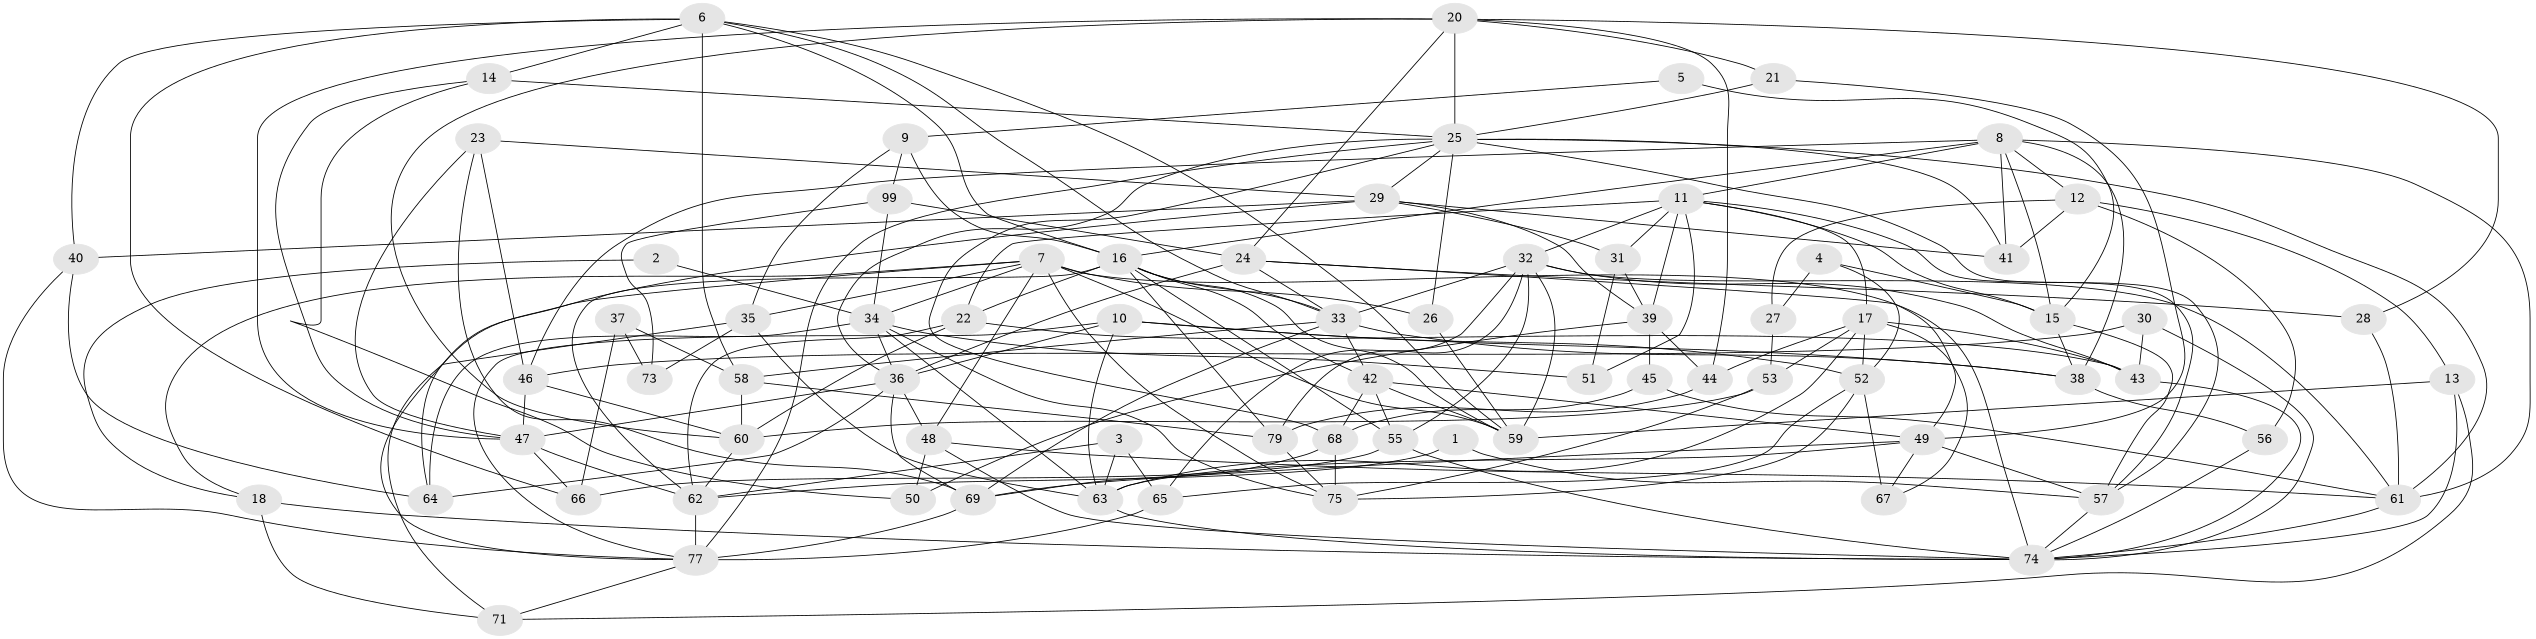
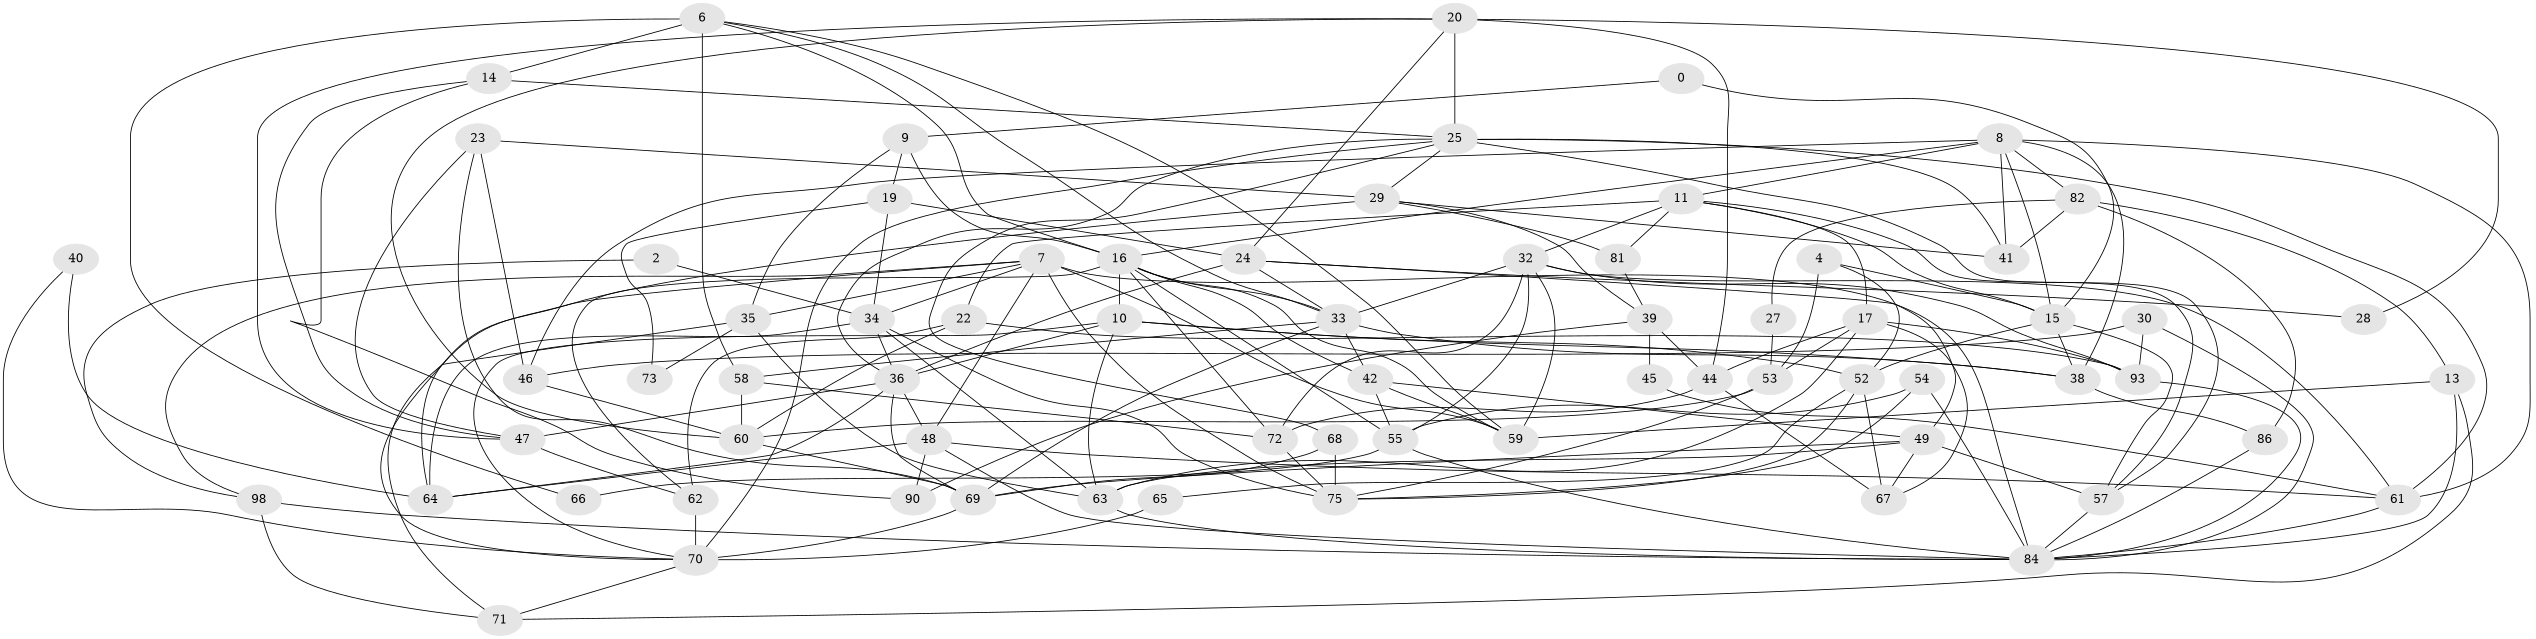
edge "6" -- "40": removed
node "5": label "5" -> "0"
node "21": removed
node "99": label "99" -> "19"
node "12": label "12" -> "82"
edge "29" -- "40": removed
node "31": label "31" -> "81"
edge "11" -- "39": removed
edge "16" -- "22": now "16" -- "10"
edge "4" -- "27": now "4" -- "53"
node "37": removed
node "26": removed
edge "17" -- "52": now "15" -- "52"
node "51": removed
node "54": added
node "43": label "43" -> "93"
edge "32" -- "65": removed
edge "46" -- "47": removed
edge "42" -- "68": removed
edge "45" -- "68": removed
edge "28" -- "61": removed
node "3": removed
node "79": label "79" -> "72"
node "1": removed
edge "44" -- "67": added
node "56": label "56" -> "86"
edge "48" -- "64": added
edge "47" -- "66": removed
edge "60" -- "62": now "60" -- "69"
node "18": label "18" -> "98"
node "50": label "50" -> "90"
node "77": label "77" -> "70"
node "74": label "74" -> "84"
